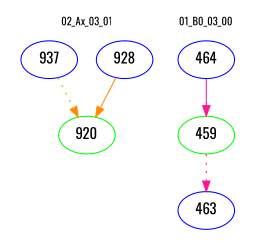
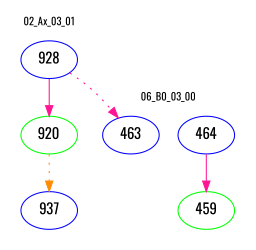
cluster "01_B0_03_00": label "01_B0_03_00" -> "06_B0_03_00"
edge "937" -> "920": reversed
edge "928" -> "920": color darkorange -> deeppink
edge "459" -> "463": now "928" -> "463"
